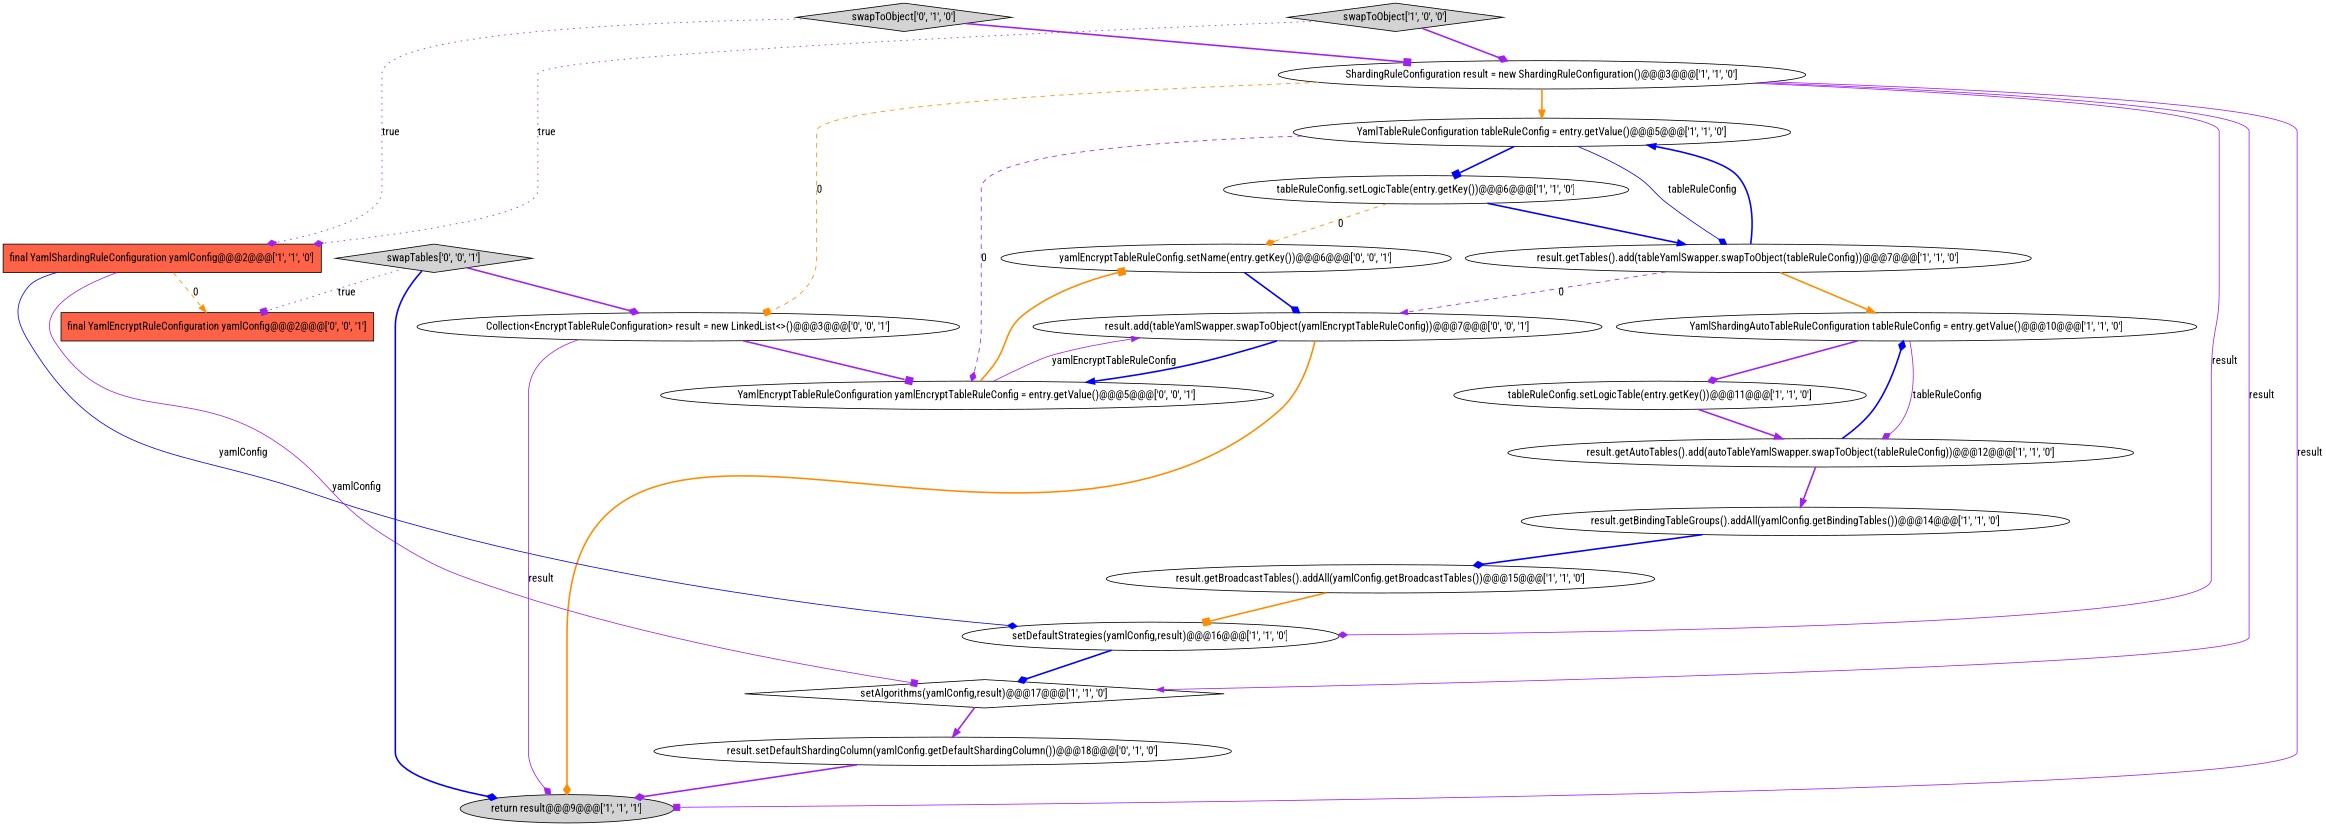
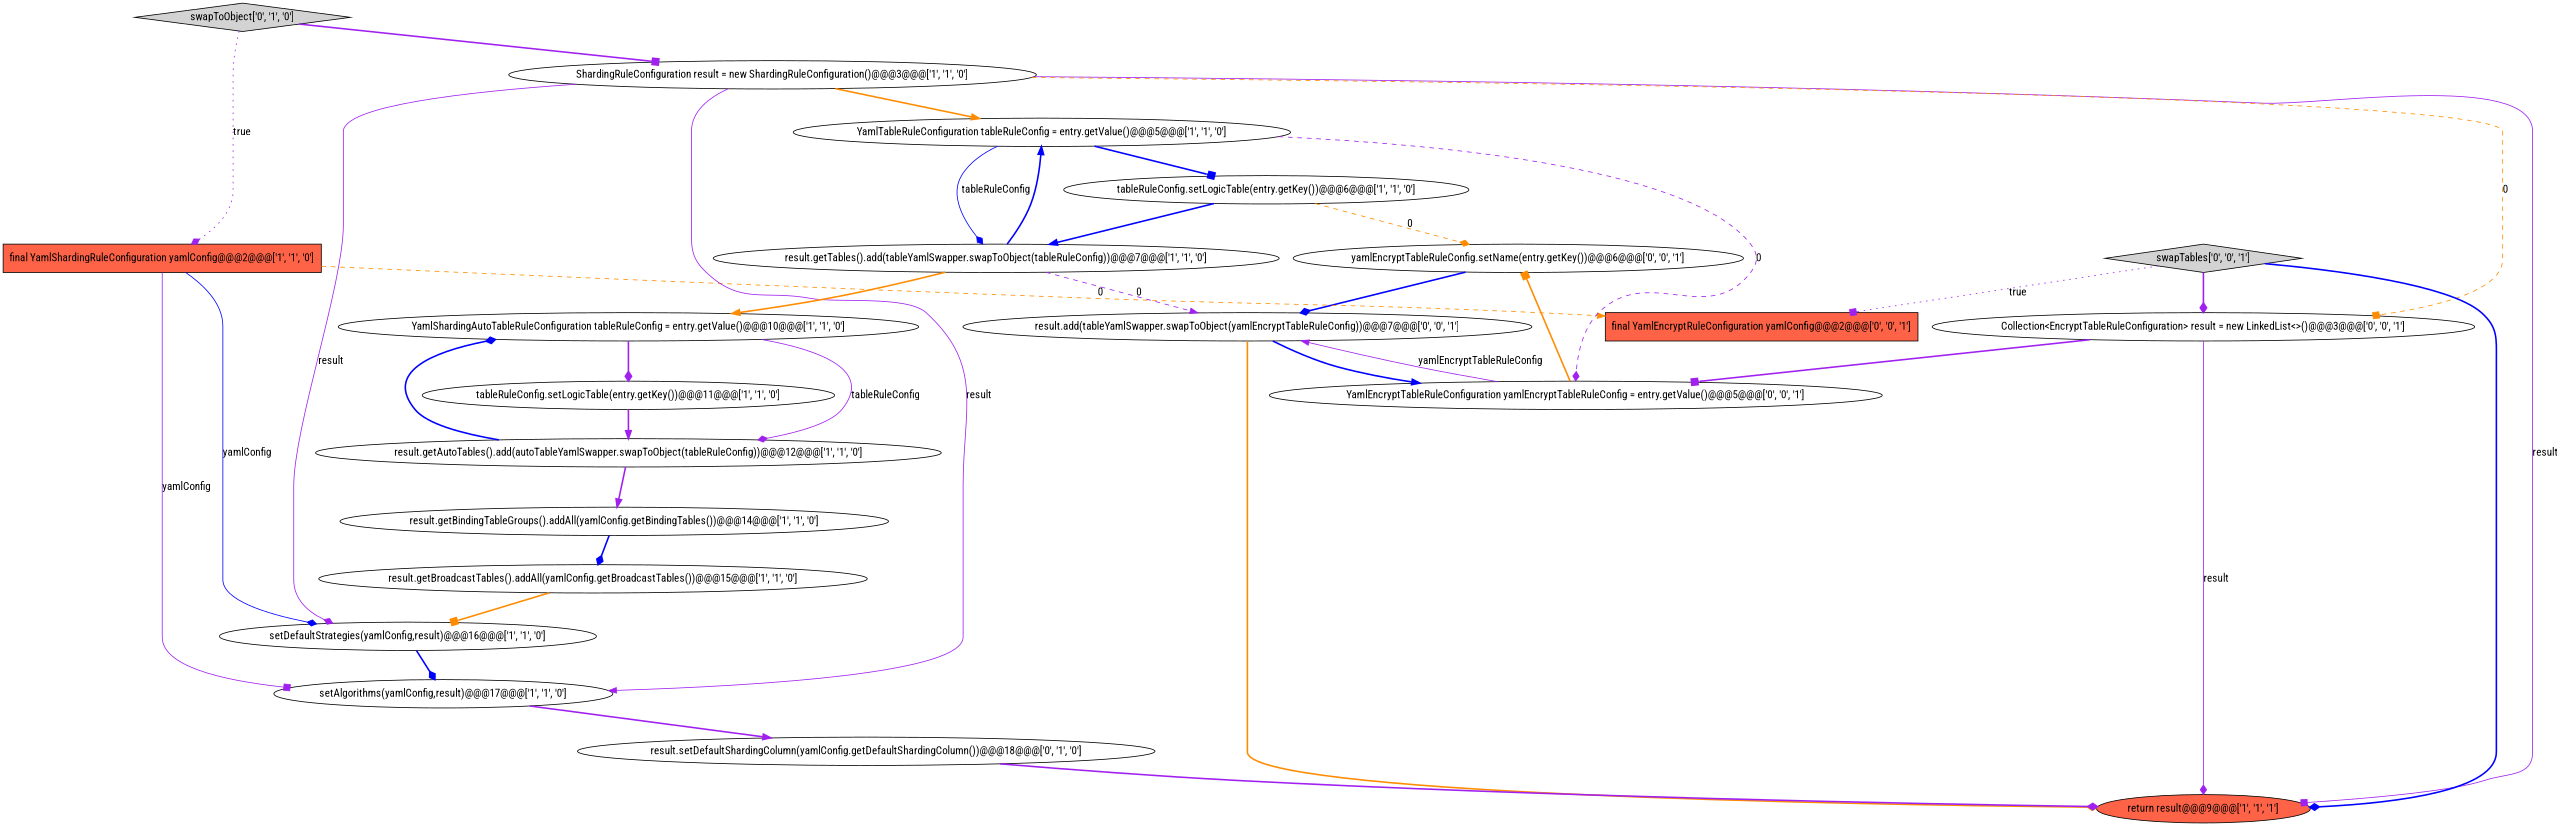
node "swapToObject['1', '0', '0']": removed
node "setAlgorithms(yamlConfig,result)@@@17@@@['1', '1', '0']": shape diamond -> ellipse
node "return result@@@9@@@['1', '1', '1']": fillcolor lightgray -> tomato
